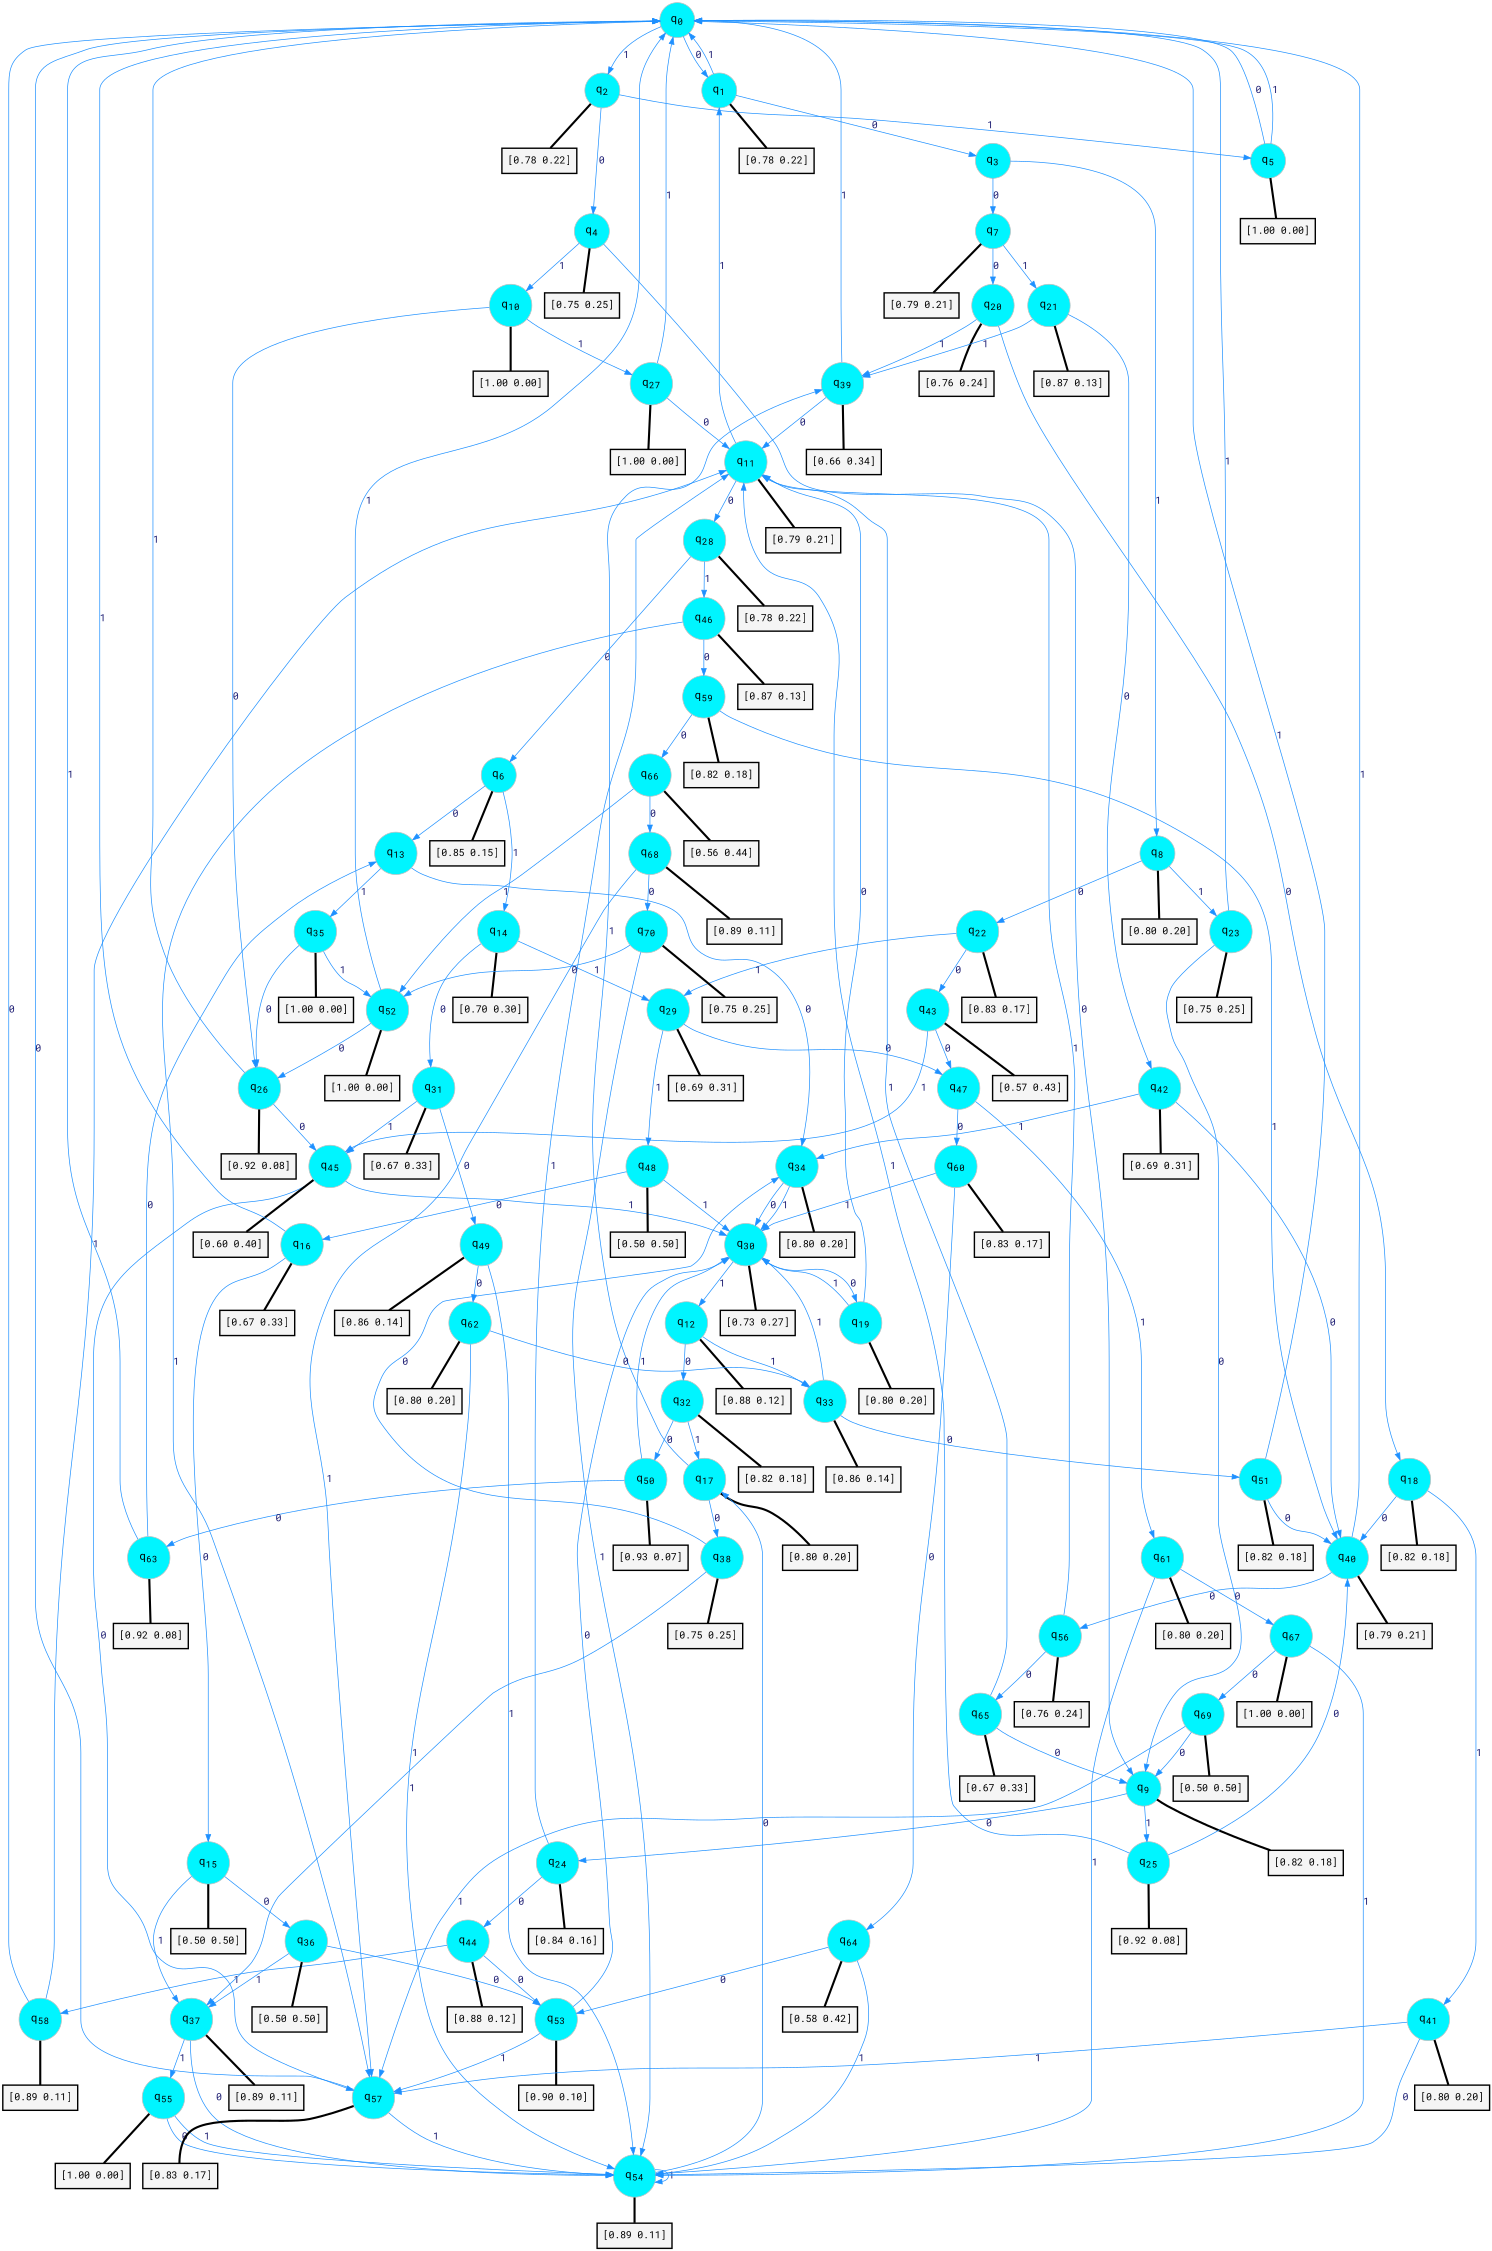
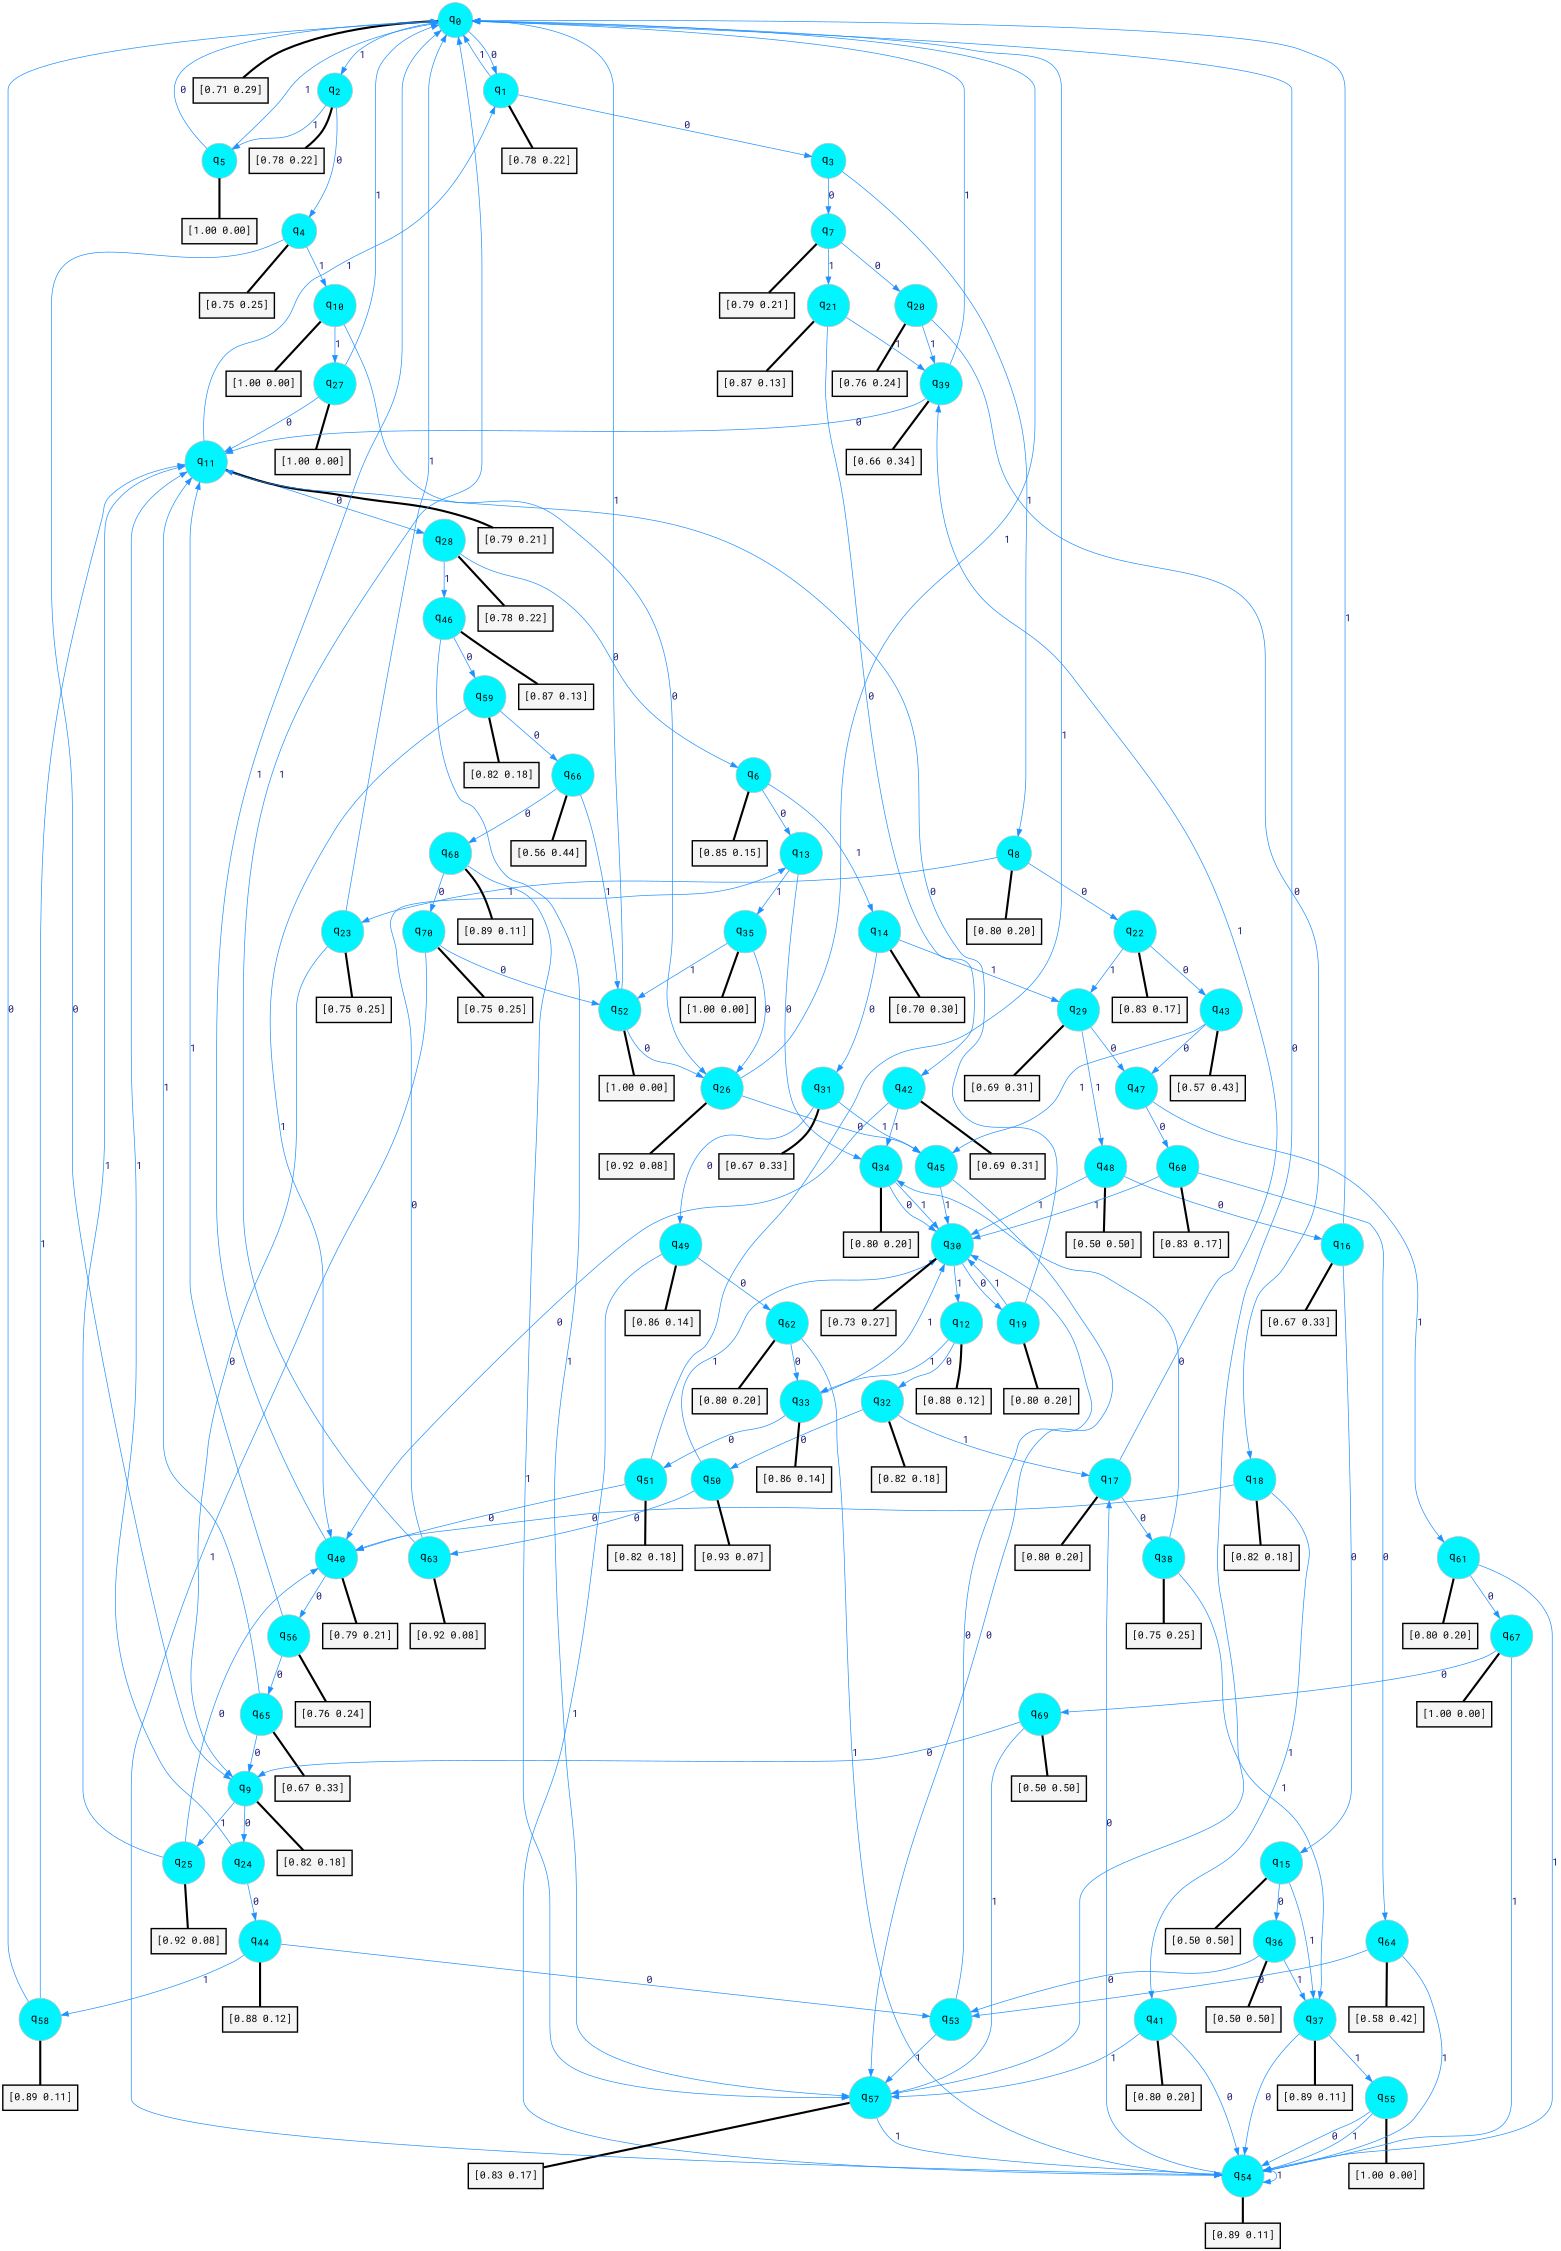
node "[0.71 0.29]": added
node "[0.60 0.40]": removed
node "[0.84 0.16]": removed
node "[0.90 0.10]": removed
